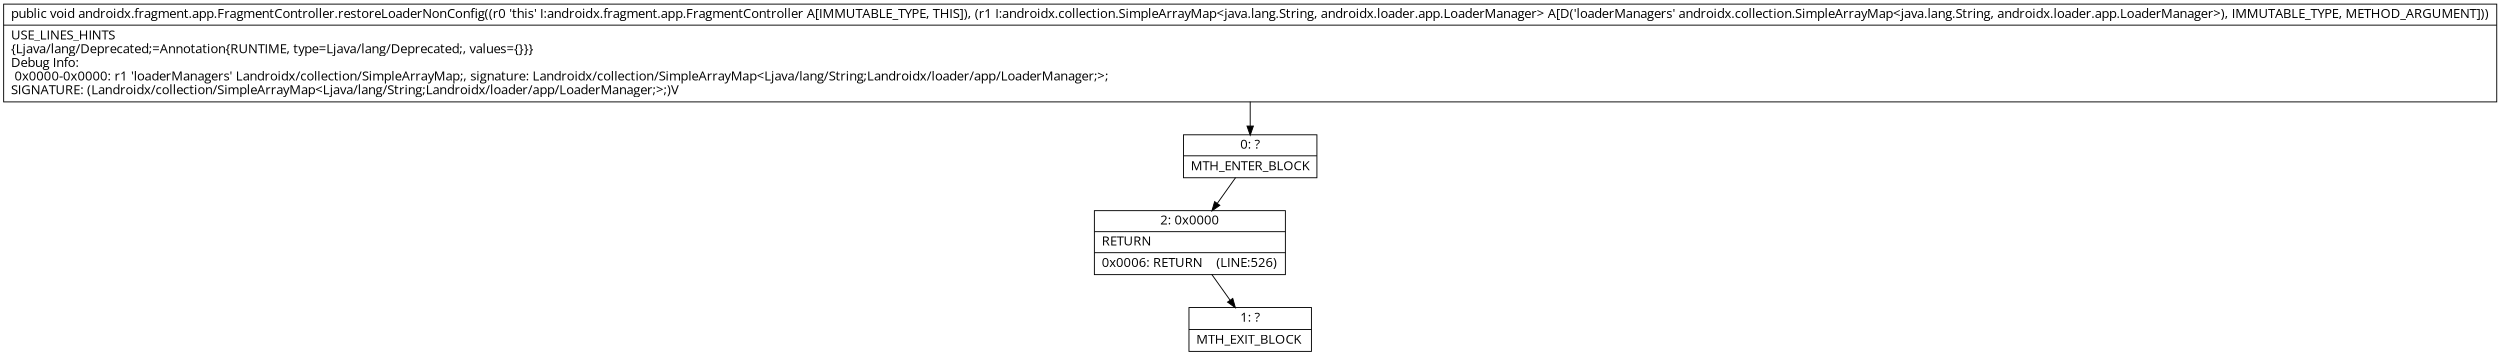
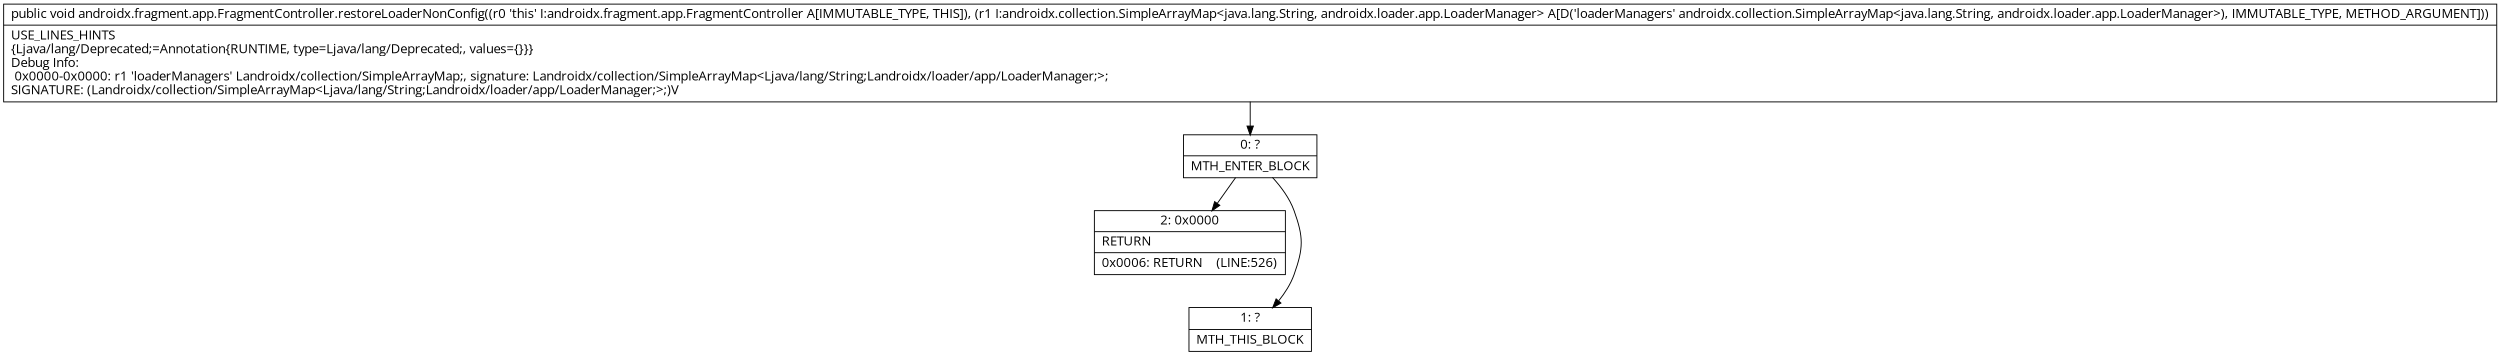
edge "2: 0x0000" -> "1: ?": now "0: ?" -> "1: ?"
node "1: ?": text "MTH_EXIT_BLOCK" -> "MTH_THIS_BLOCK"
